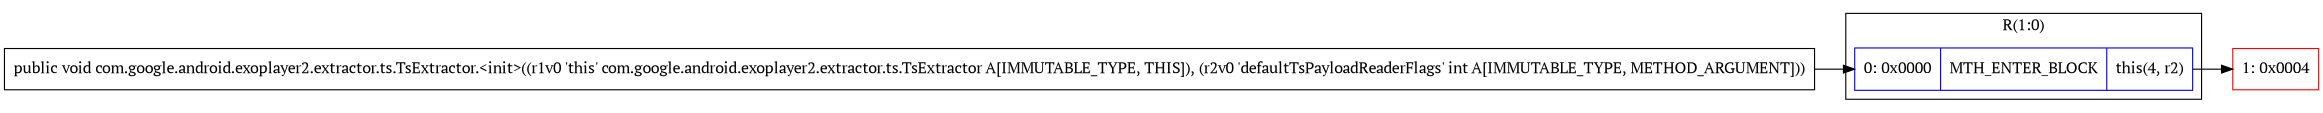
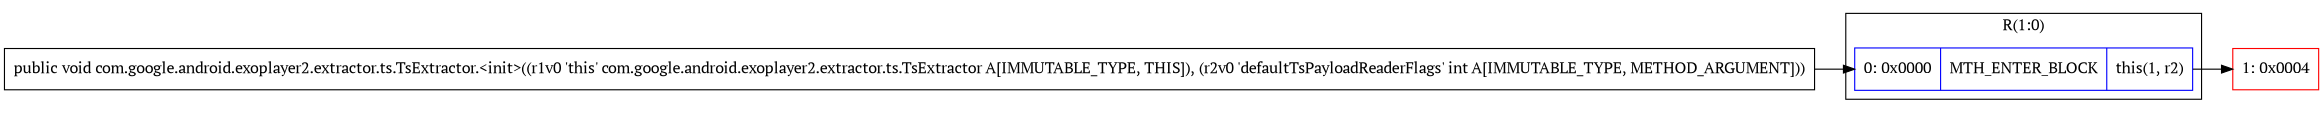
node "0: 0x0000": text "this(4, r2)" -> "this(1, r2)"
